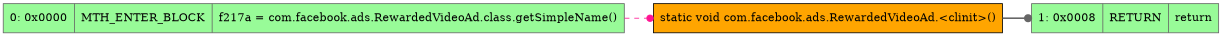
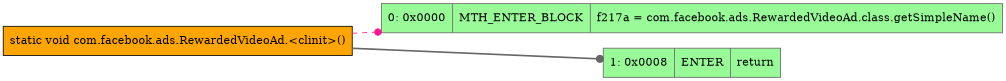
edge "0: 0x0000" -> "static void com.facebook.ads.RewardedVideoAd.<clinit>()": reversed
node "1: 0x0008": text "RETURN" -> "ENTER"
